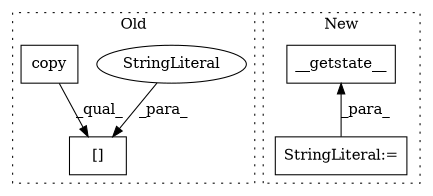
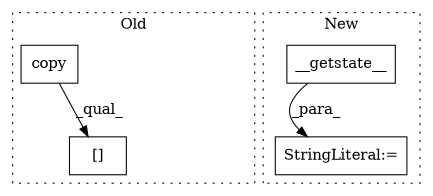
node "StringLiteral": removed
edge "StringLiteral:=" -> "__getstate__": reversed
